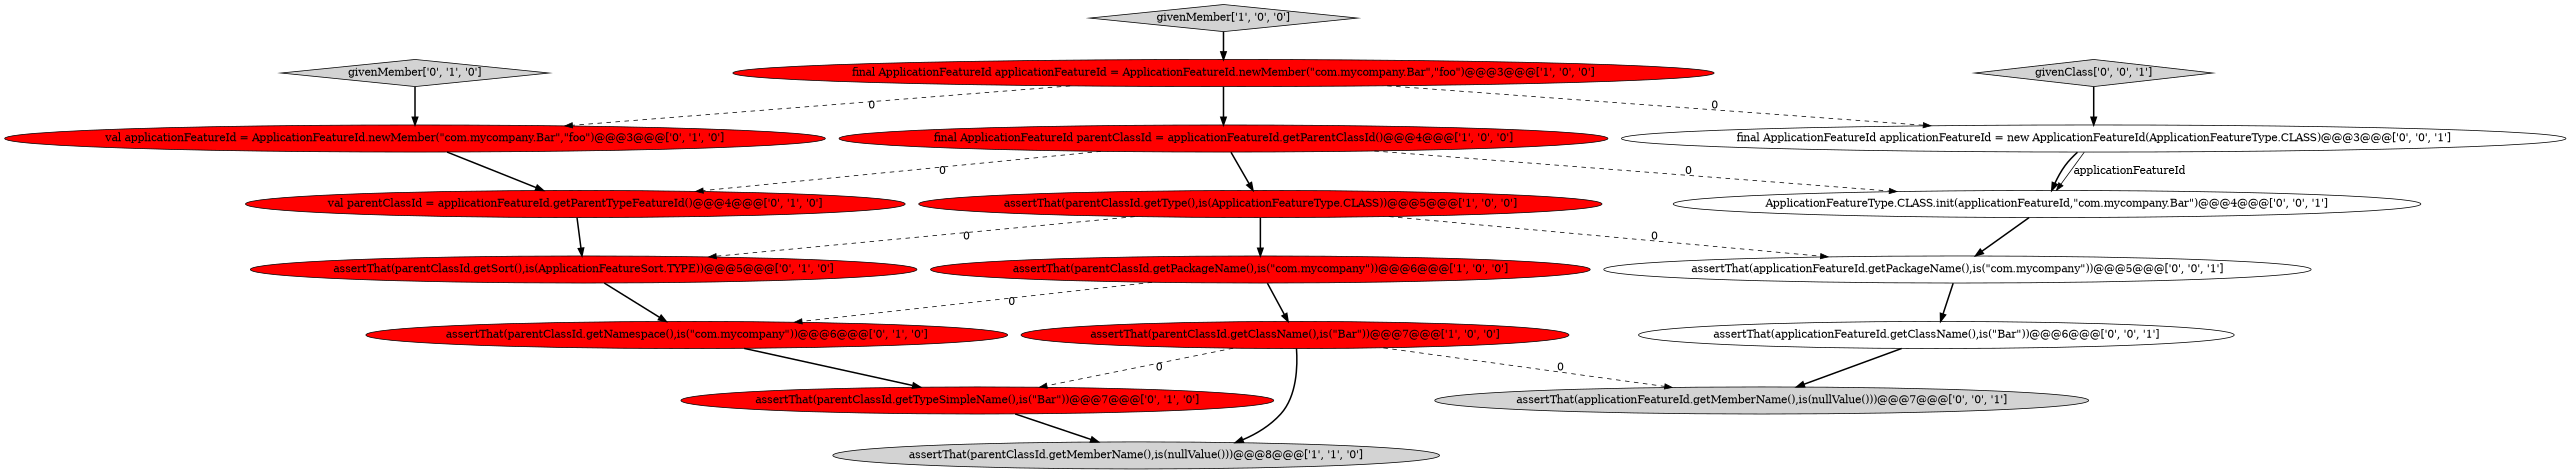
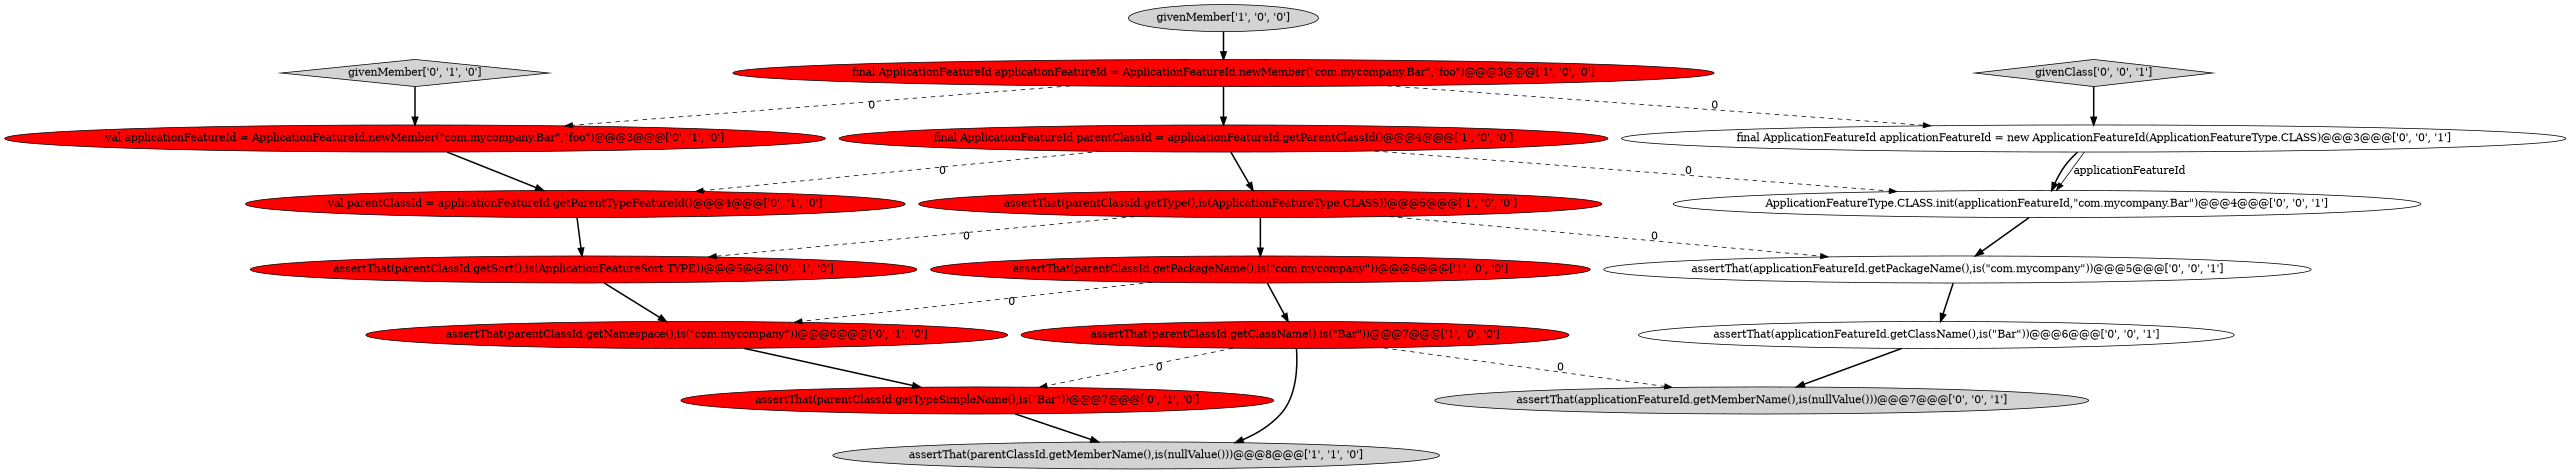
node "givenMember['1', '0', '0']": shape diamond -> ellipse
